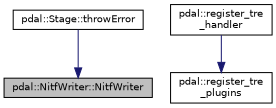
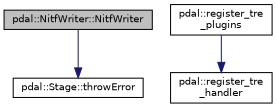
edge "pdal::Stage::throwError" -> "pdal::NitfWriter::NitfWriter": reversed
edge "pdal::register_tre _handler" -> "pdal::register_tre _plugins": reversed
